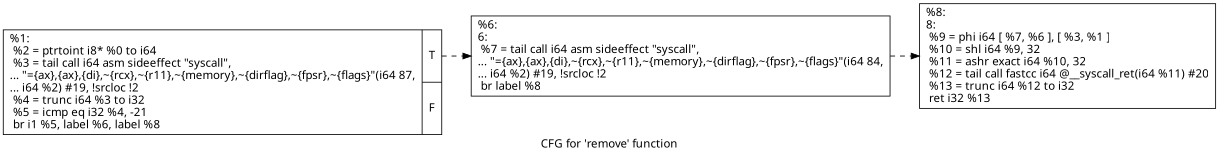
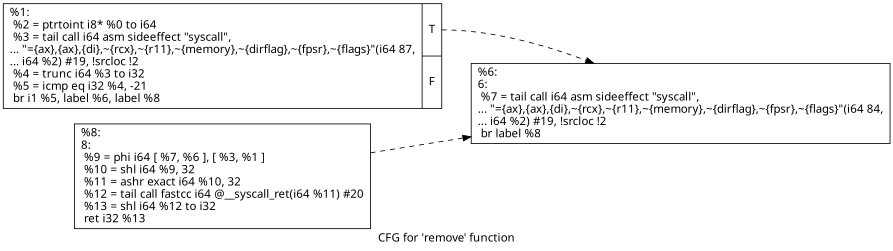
edge "%6:" -> "%8:": reversed
node "%8:": text "%13 = trunc i64 %12 to i32" -> "%13 = shl i64 %12 to i32"
